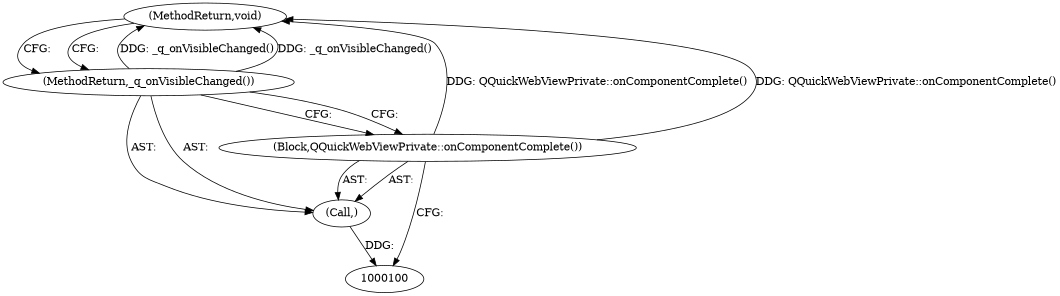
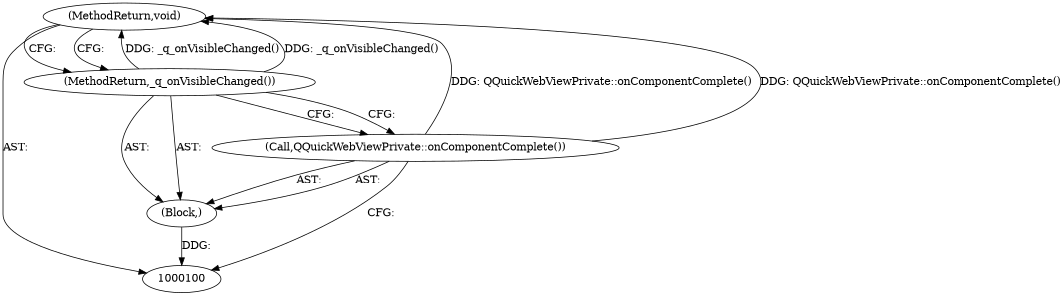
node "(Block,QQuickWebViewPrivate::onComponentComplete())": label "(Block,QQuickWebViewPrivate::onComponentComplete())" -> "(Call,QQuickWebViewPrivate::onComponentComplete())"
edge "(MethodReturn,void)" -> "1000100": added, label "AST:"
node "(Call,)": label "(Call,)" -> "(Block,)"
